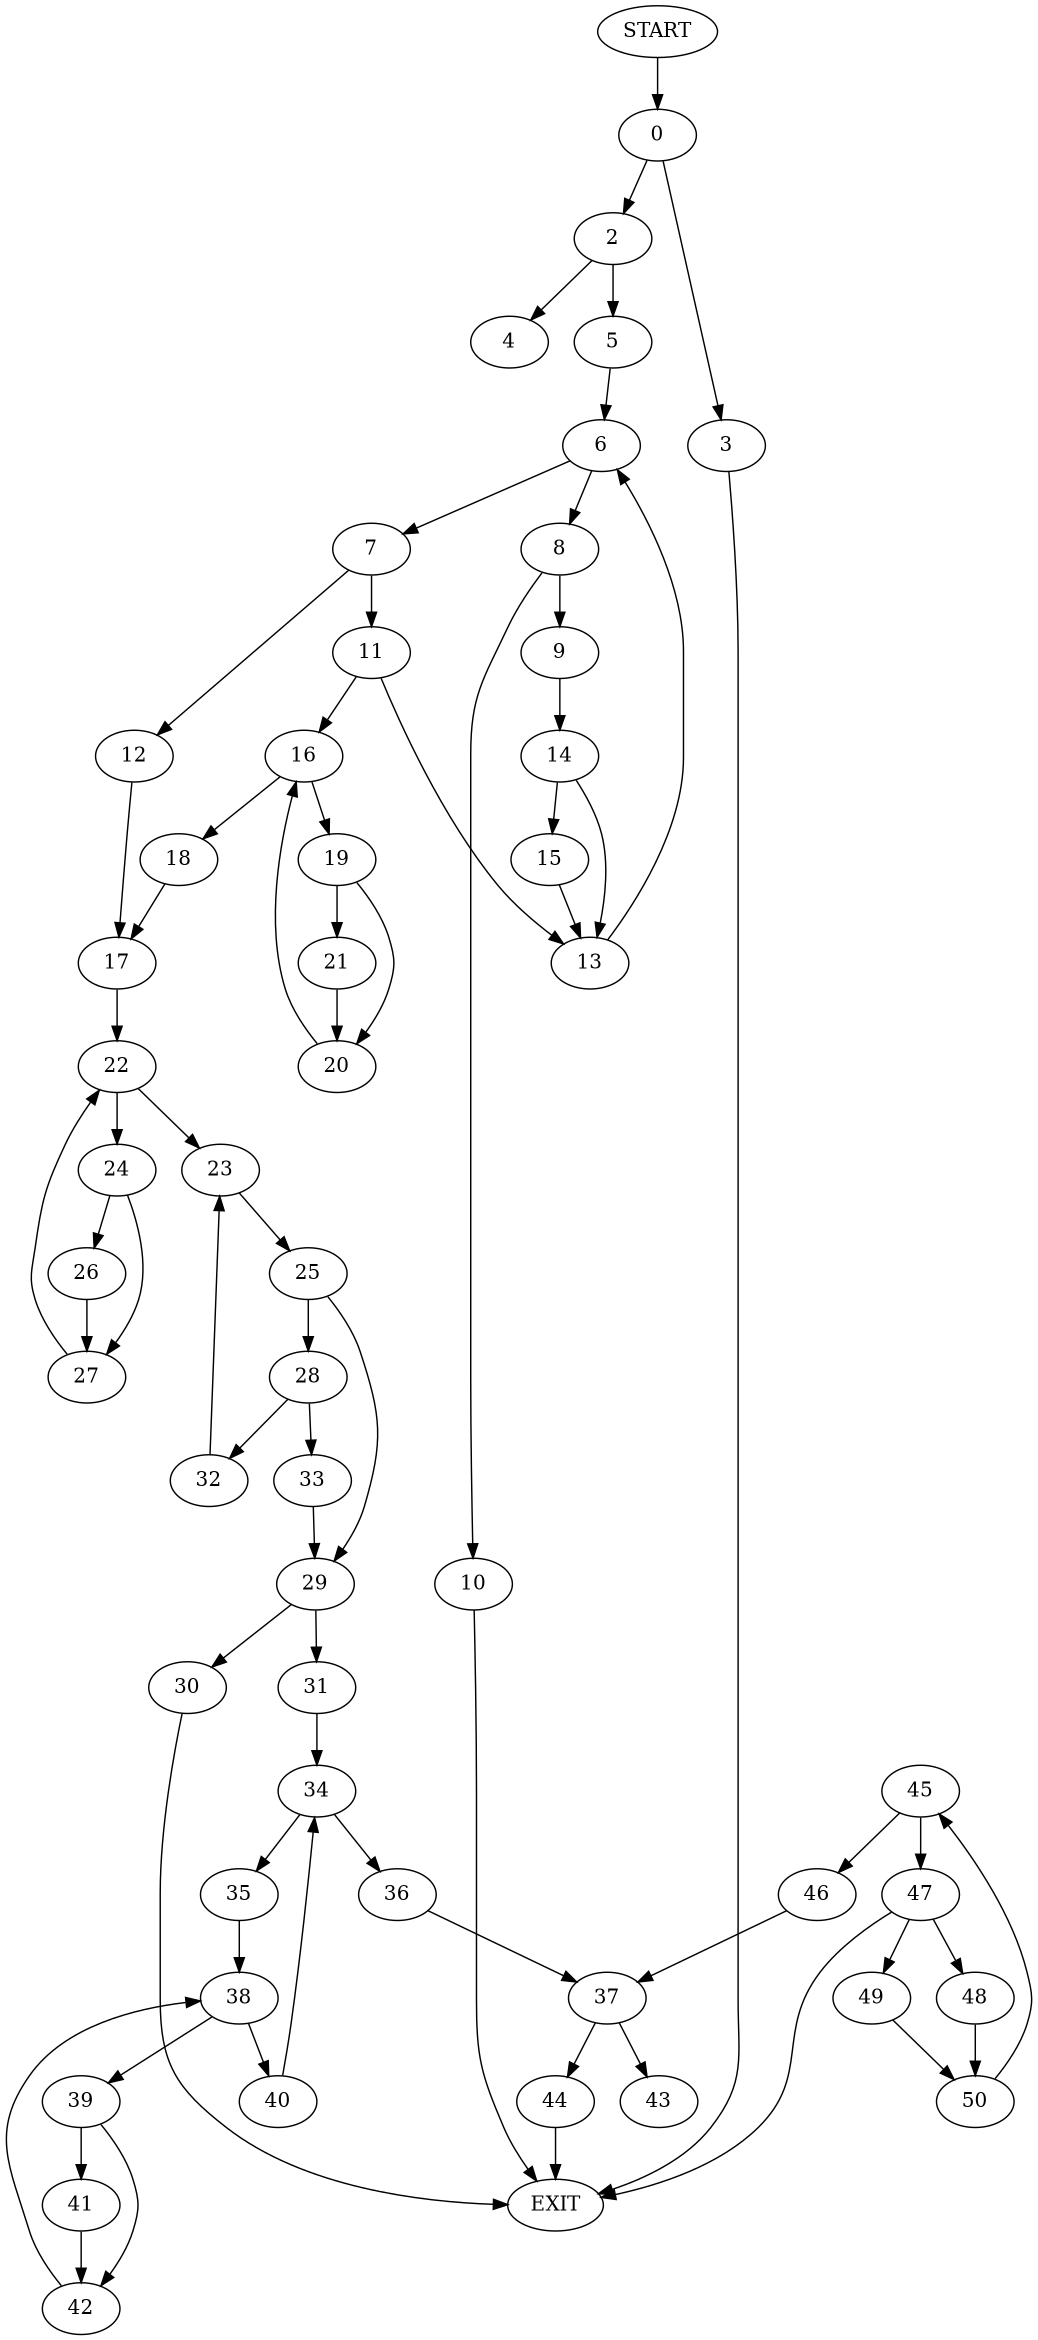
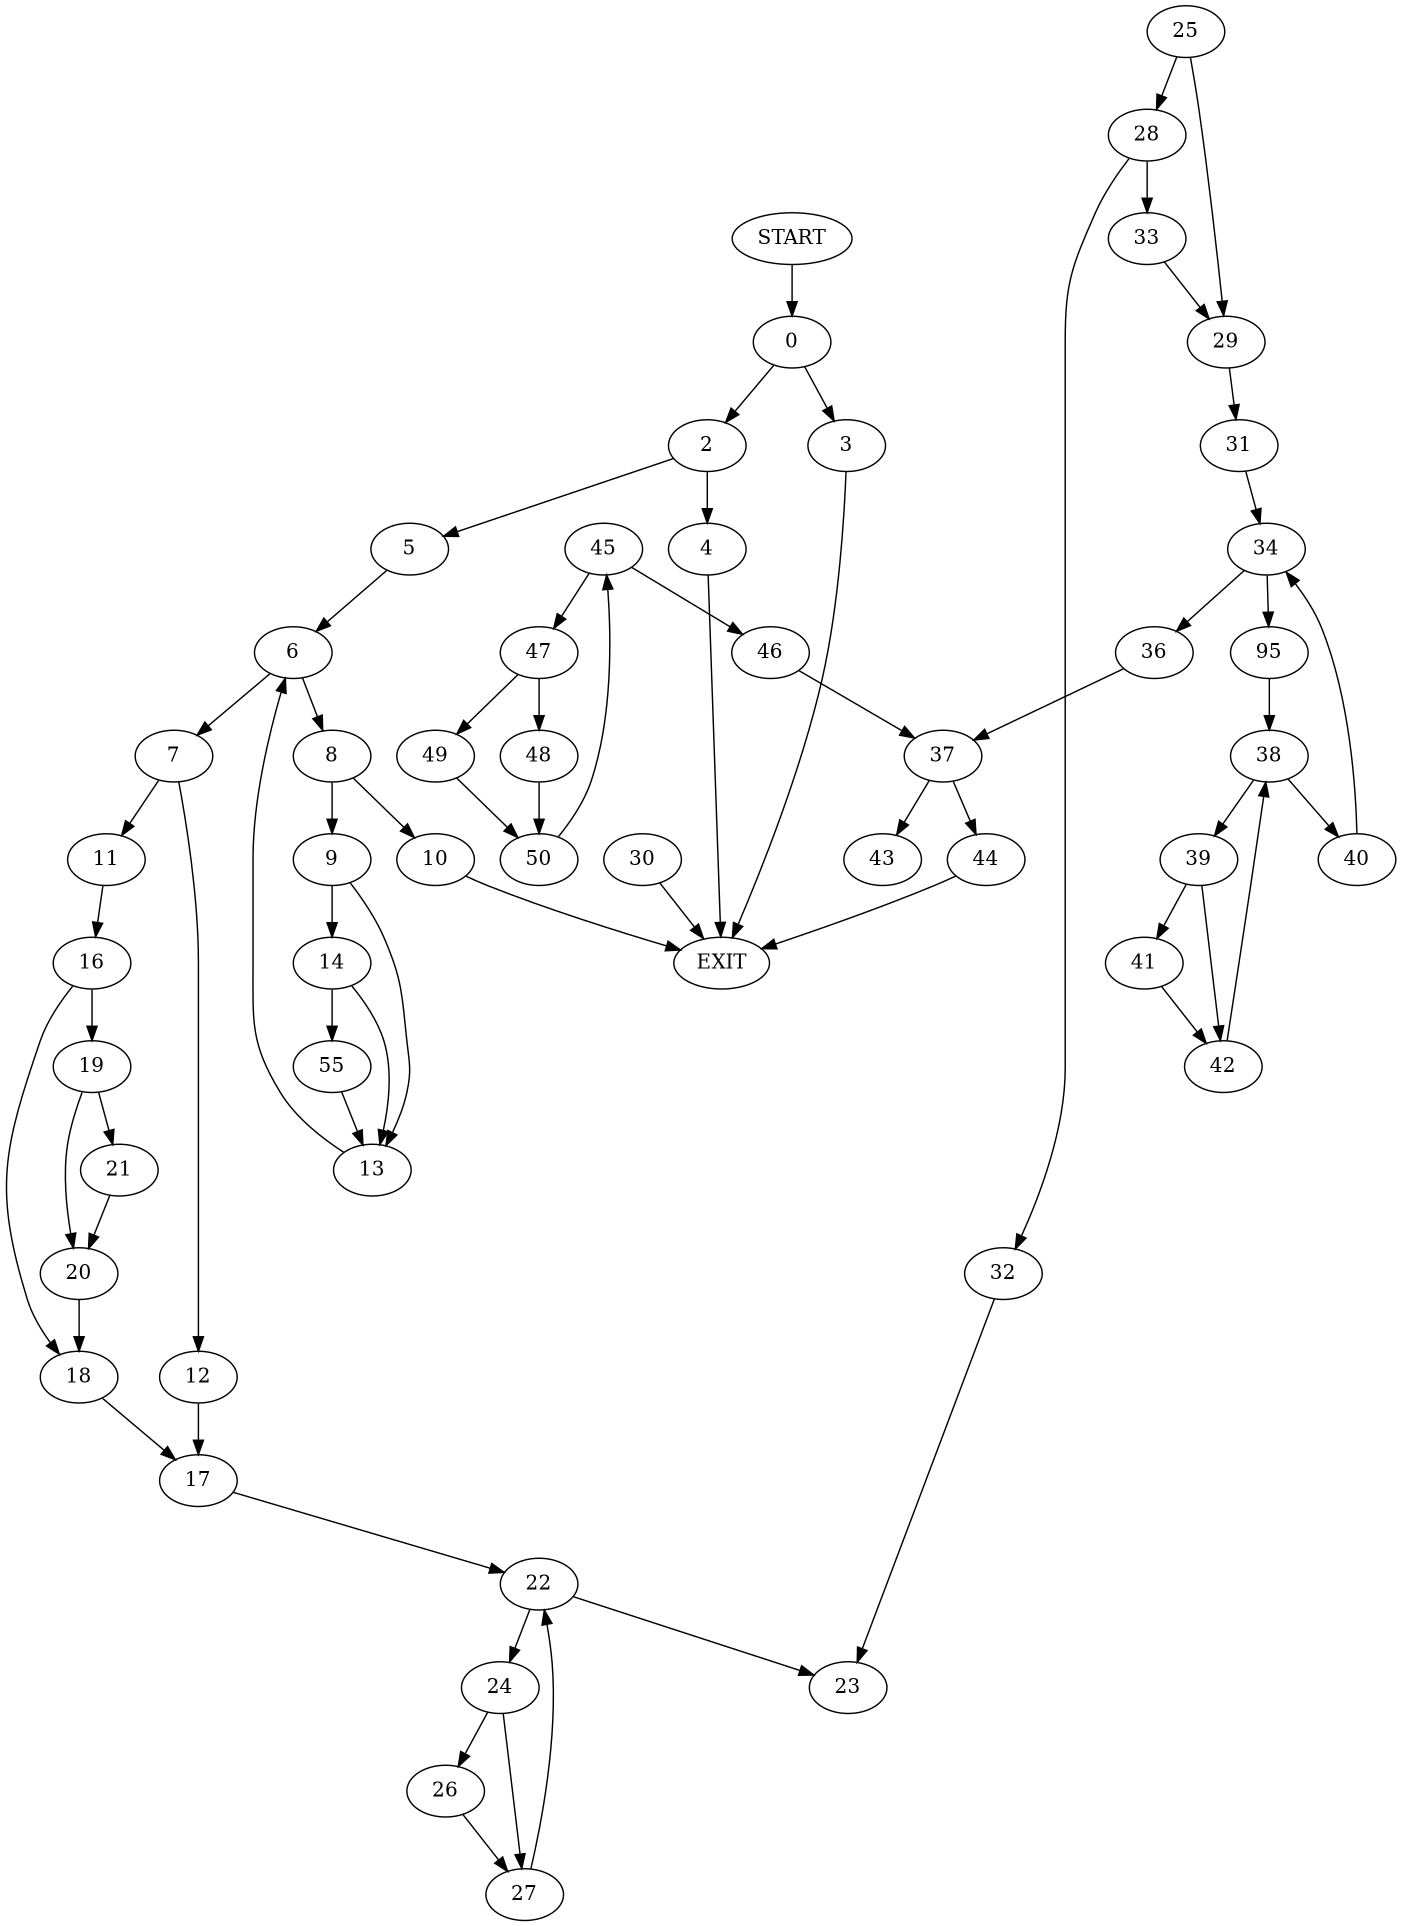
edge "11" -> "13": now "9" -> "13"
node "15": label "15" -> "55"
edge "20" -> "16": now "20" -> "18"
edge "23" -> "25": removed
edge "29" -> "30": removed
node "35": label "35" -> "95"
edge "47" -> "EXIT": now "4" -> "EXIT"
